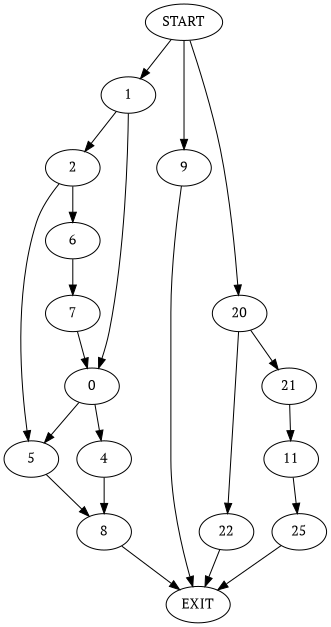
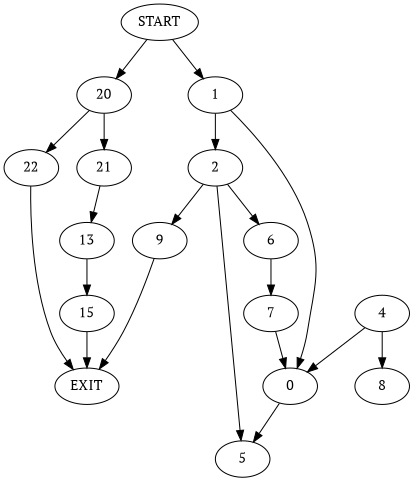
edge "START" -> "9": now "2" -> "9"
edge "0" -> "4": reversed
node "11": label "11" -> "13"
edge "5" -> "8": removed
node "25": label "25" -> "15"
edge "8" -> "EXIT": removed
